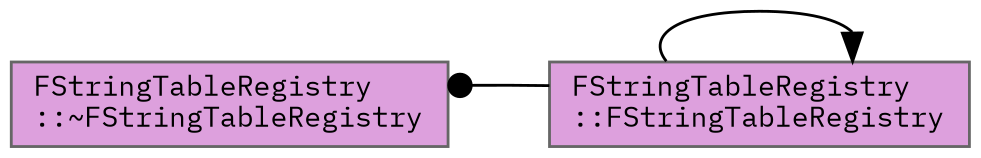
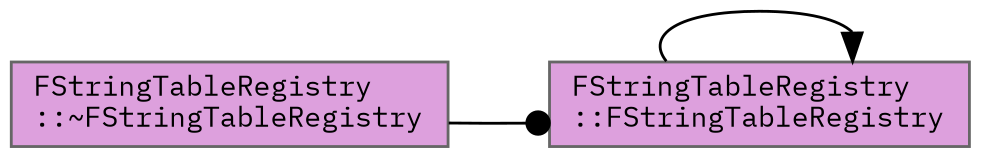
edge "FStringTableRegistry ::FStringTableRegistry" -> "FStringTableRegistry ::~FStringTableRegistry": reversed
